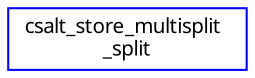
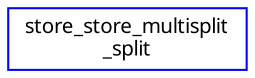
node "csalt_store_multisplit _split": label "csalt_store_multisplit _split" -> "store_store_multisplit _split"
